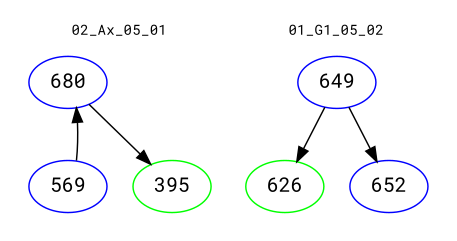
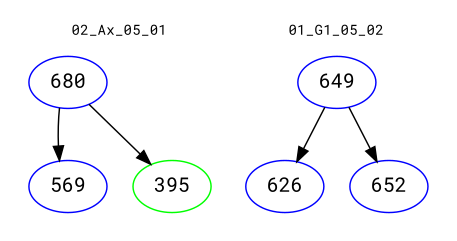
edge "569" -> "680": reversed
node "626": color green -> blue
